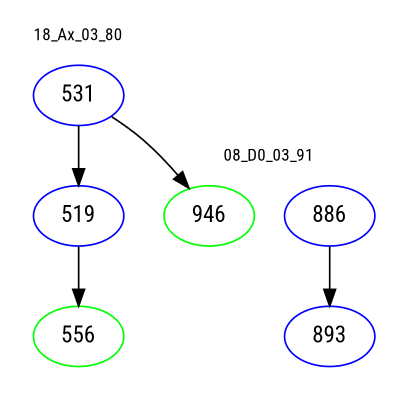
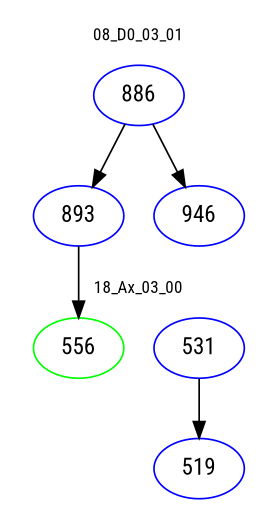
cluster "18_Ax_03_80": label "18_Ax_03_80" -> "18_Ax_03_00"
cluster "08_D0_03_91": label "08_D0_03_91" -> "08_D0_03_01"
edge "531" -> "946": now "886" -> "946"
node "946": color green -> blue
edge "519" -> "556": now "893" -> "556"
